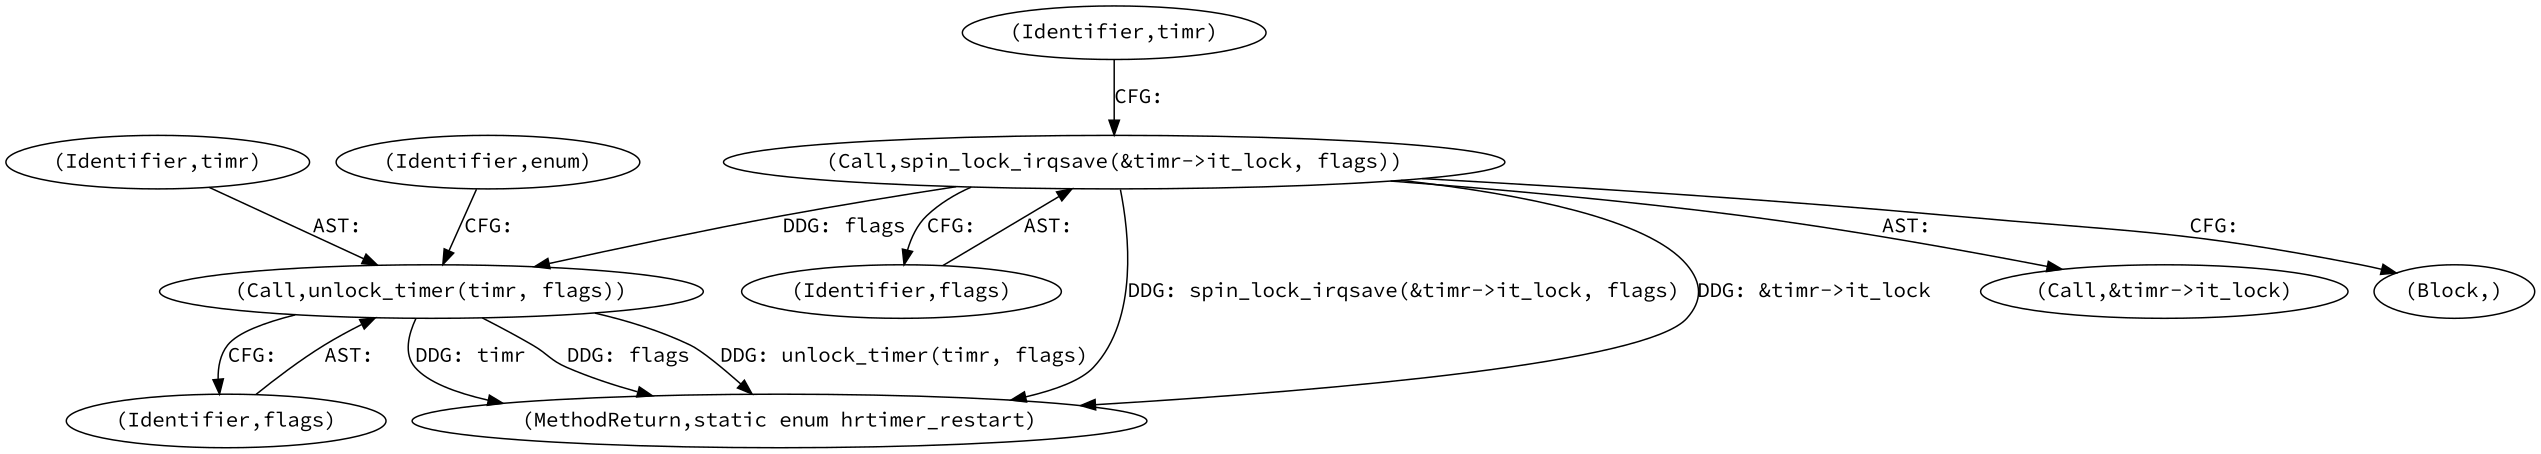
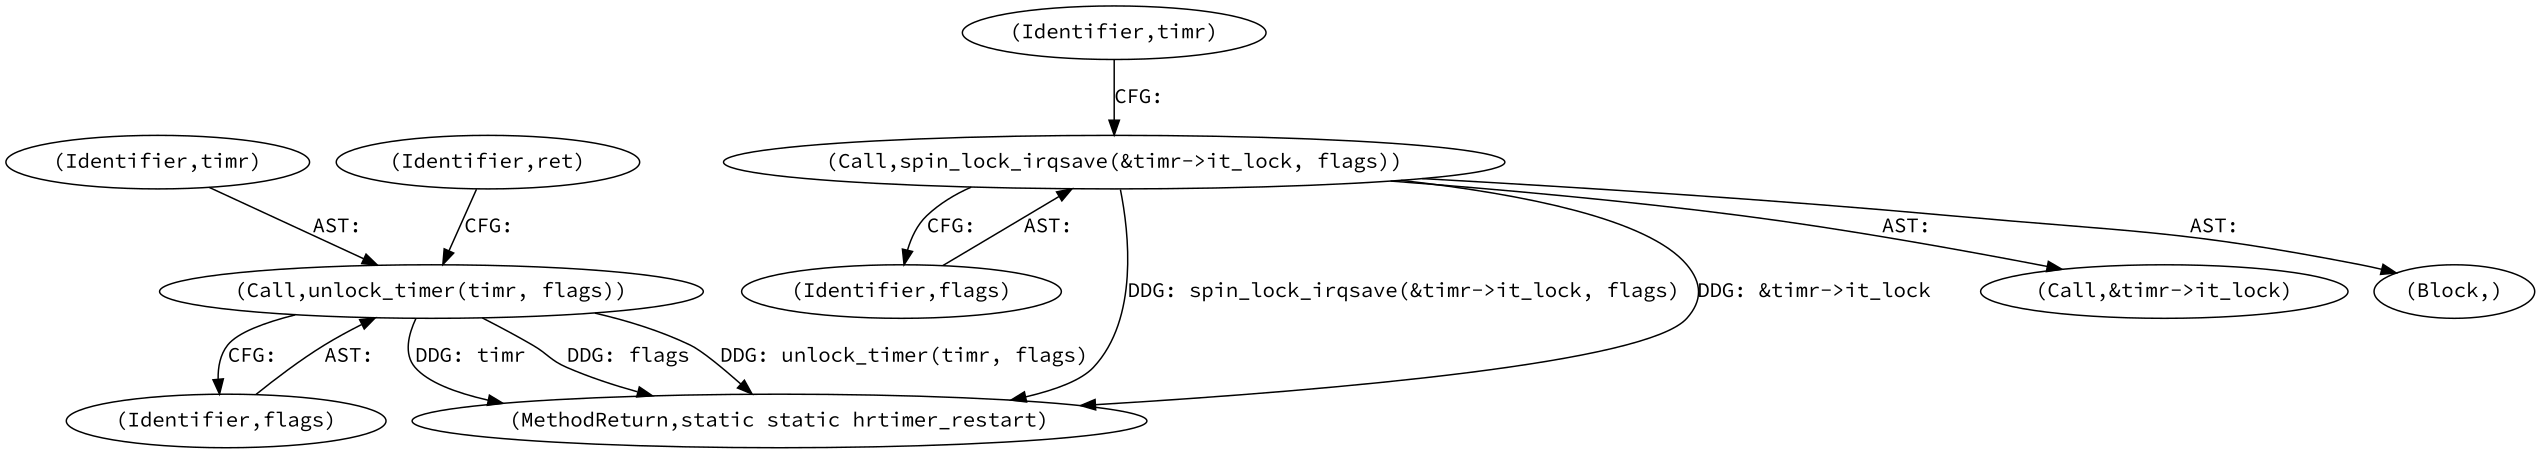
node "(Identifier,enum)": label "(Identifier,enum)" -> "(Identifier,ret)"
edge "(Call,spin_lock_irqsave(&timr->it_lock, flags))" -> "(Call,unlock_timer(timr, flags))": removed, label "DDG: flags"
edge "(Call,spin_lock_irqsave(&timr->it_lock, flags))" -> "(Block,)": label "CFG: " -> "AST: "
node "(MethodReturn,static enum hrtimer_restart)": label "(MethodReturn,static enum hrtimer_restart)" -> "(MethodReturn,static static hrtimer_restart)"
